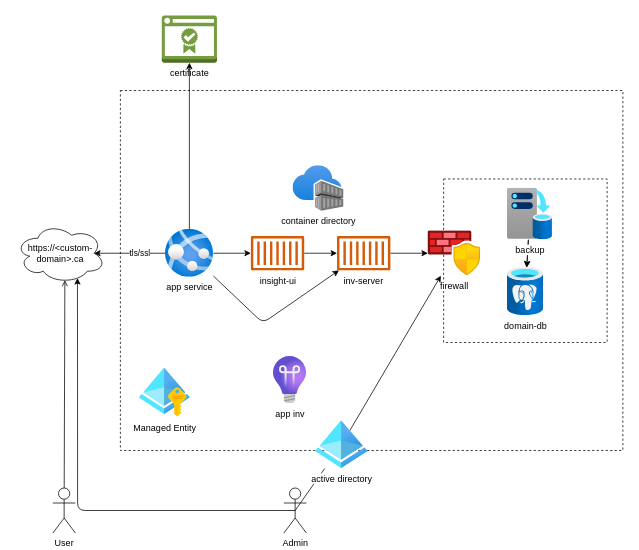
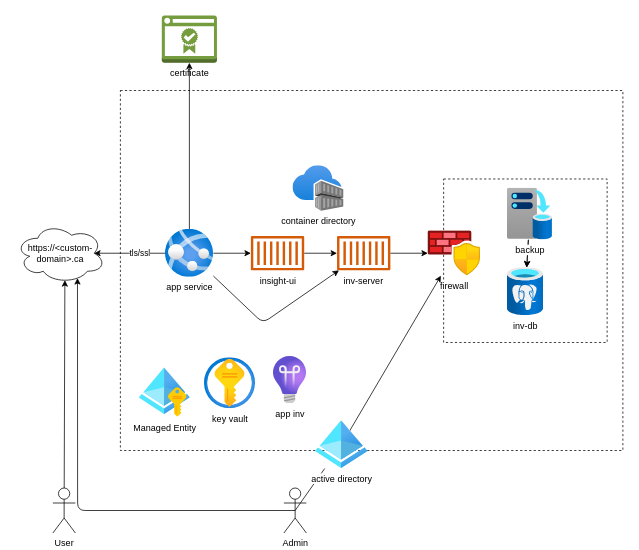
edge "User" -> "https://<custom-domain>.ca": arrowhead open -> classic
node "domain-db": label "domain-db" -> "inv-db"
node "key vault": added
